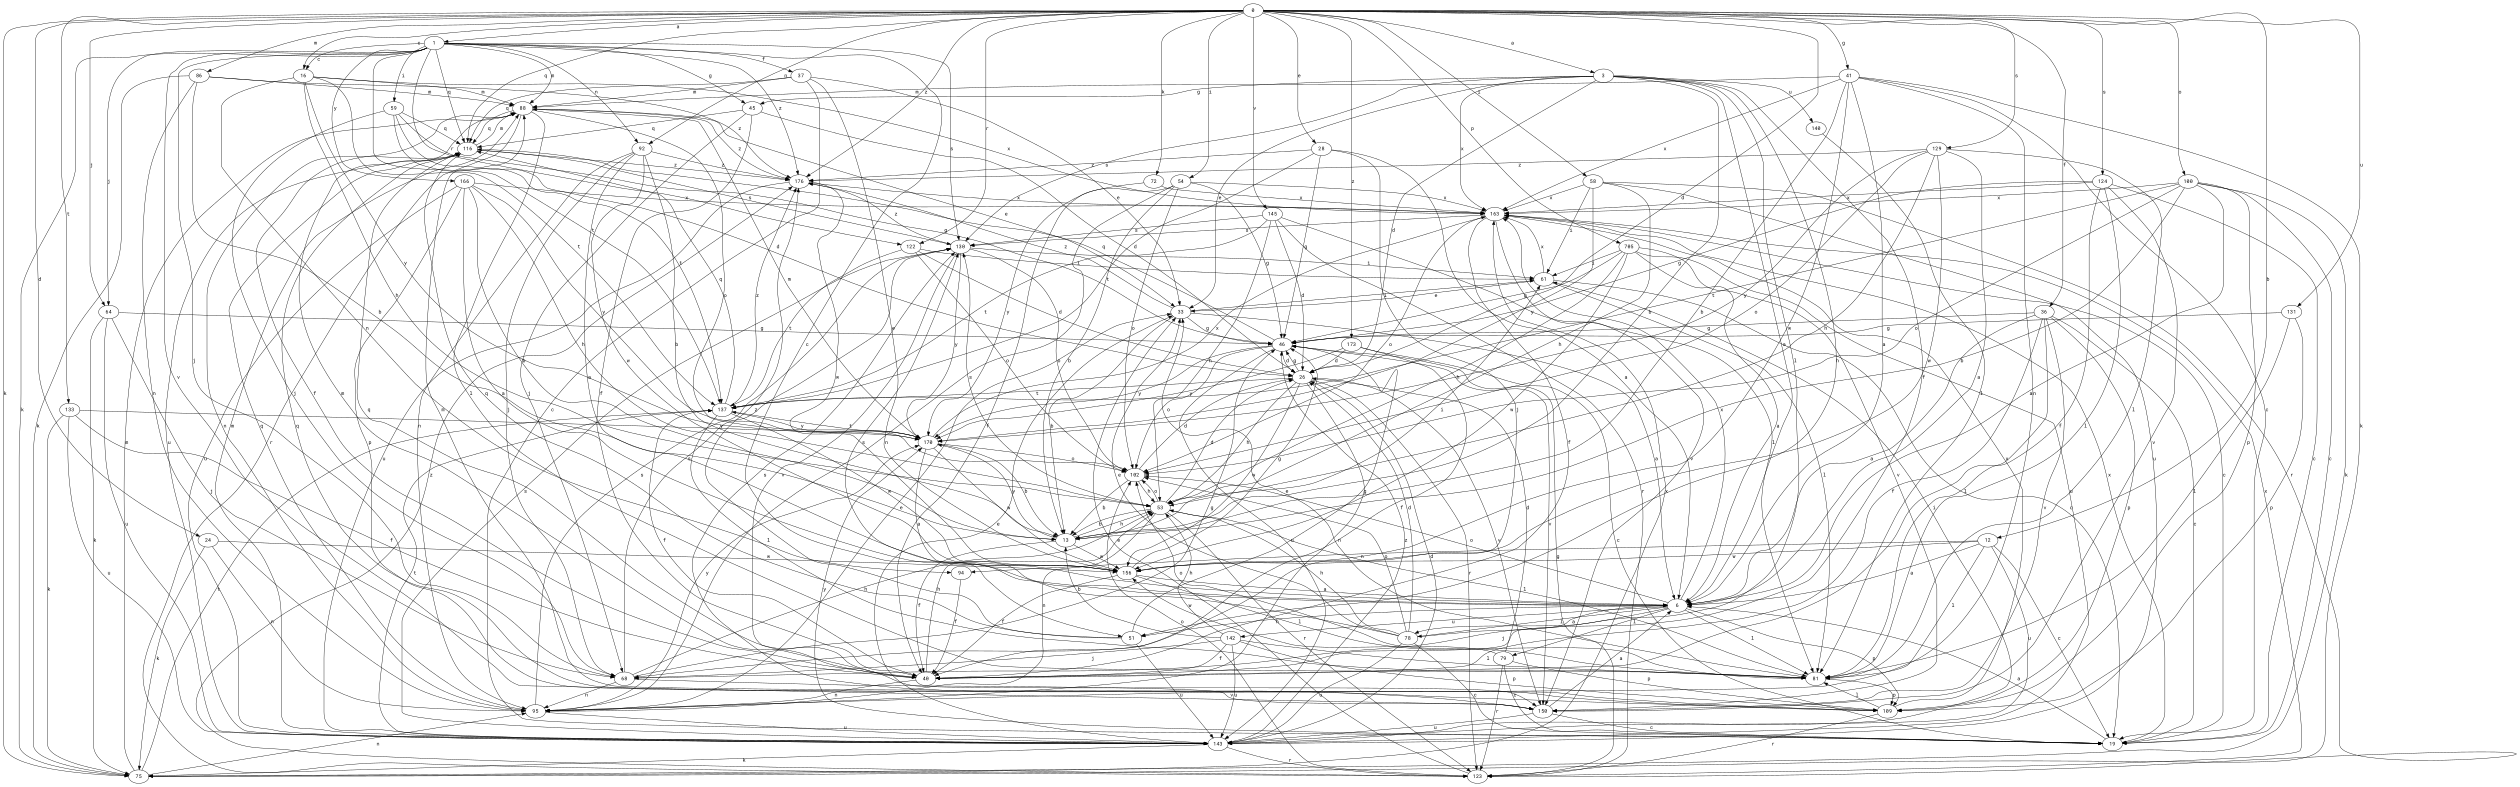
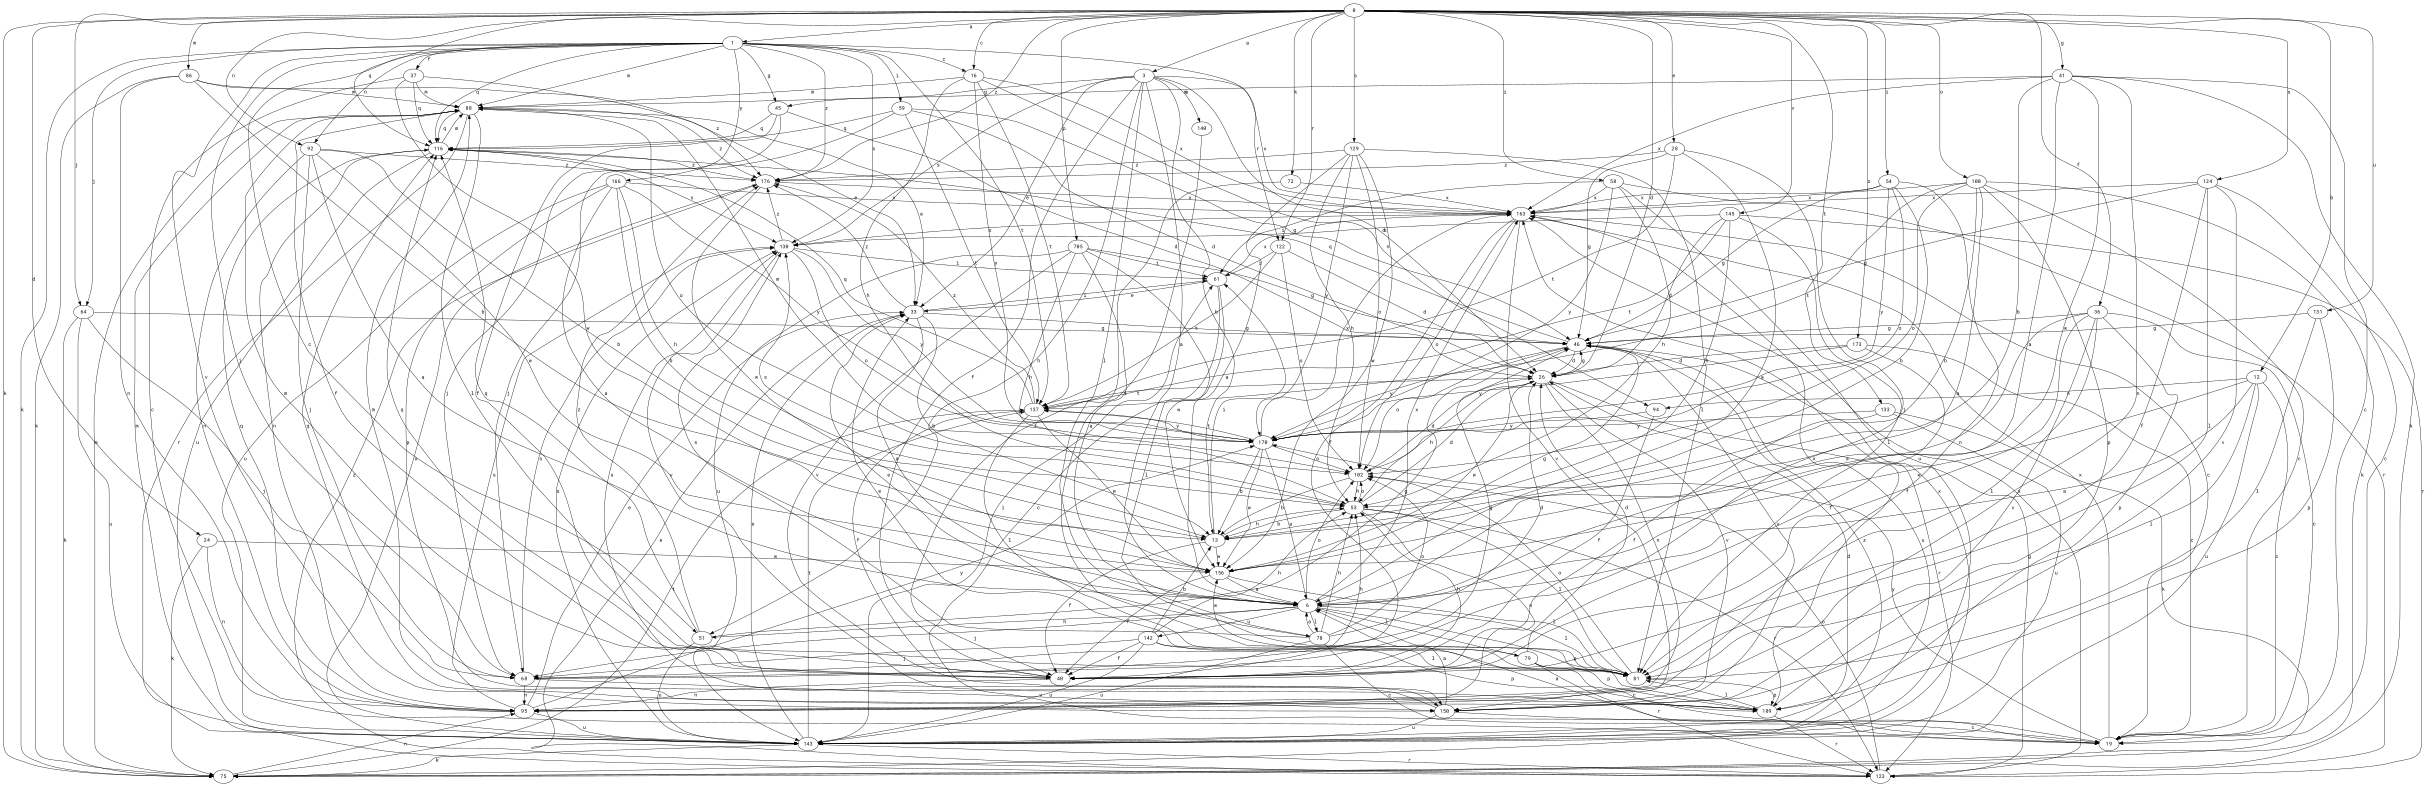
edge "13" -> "170": now "94" -> "170"
